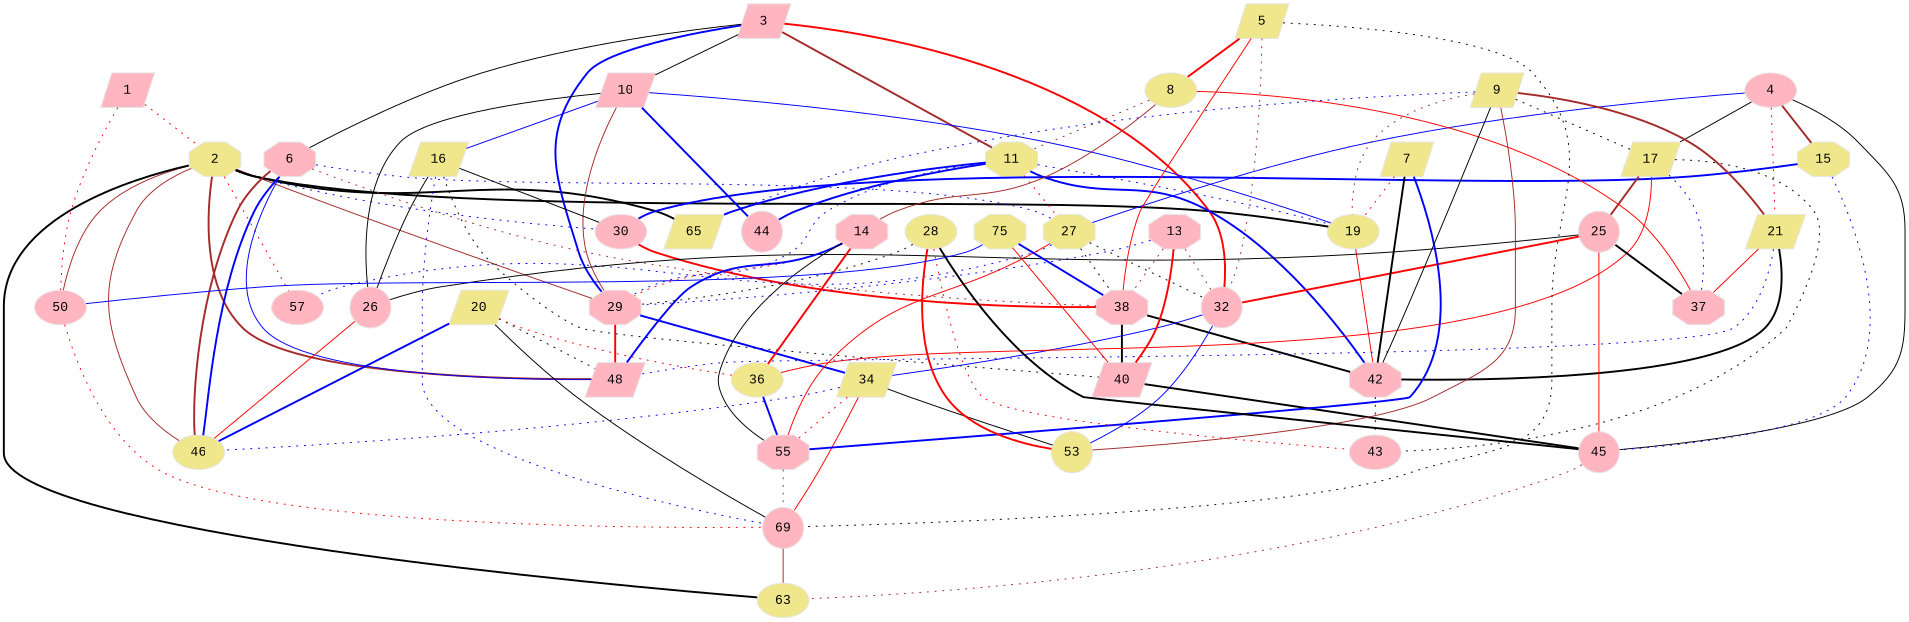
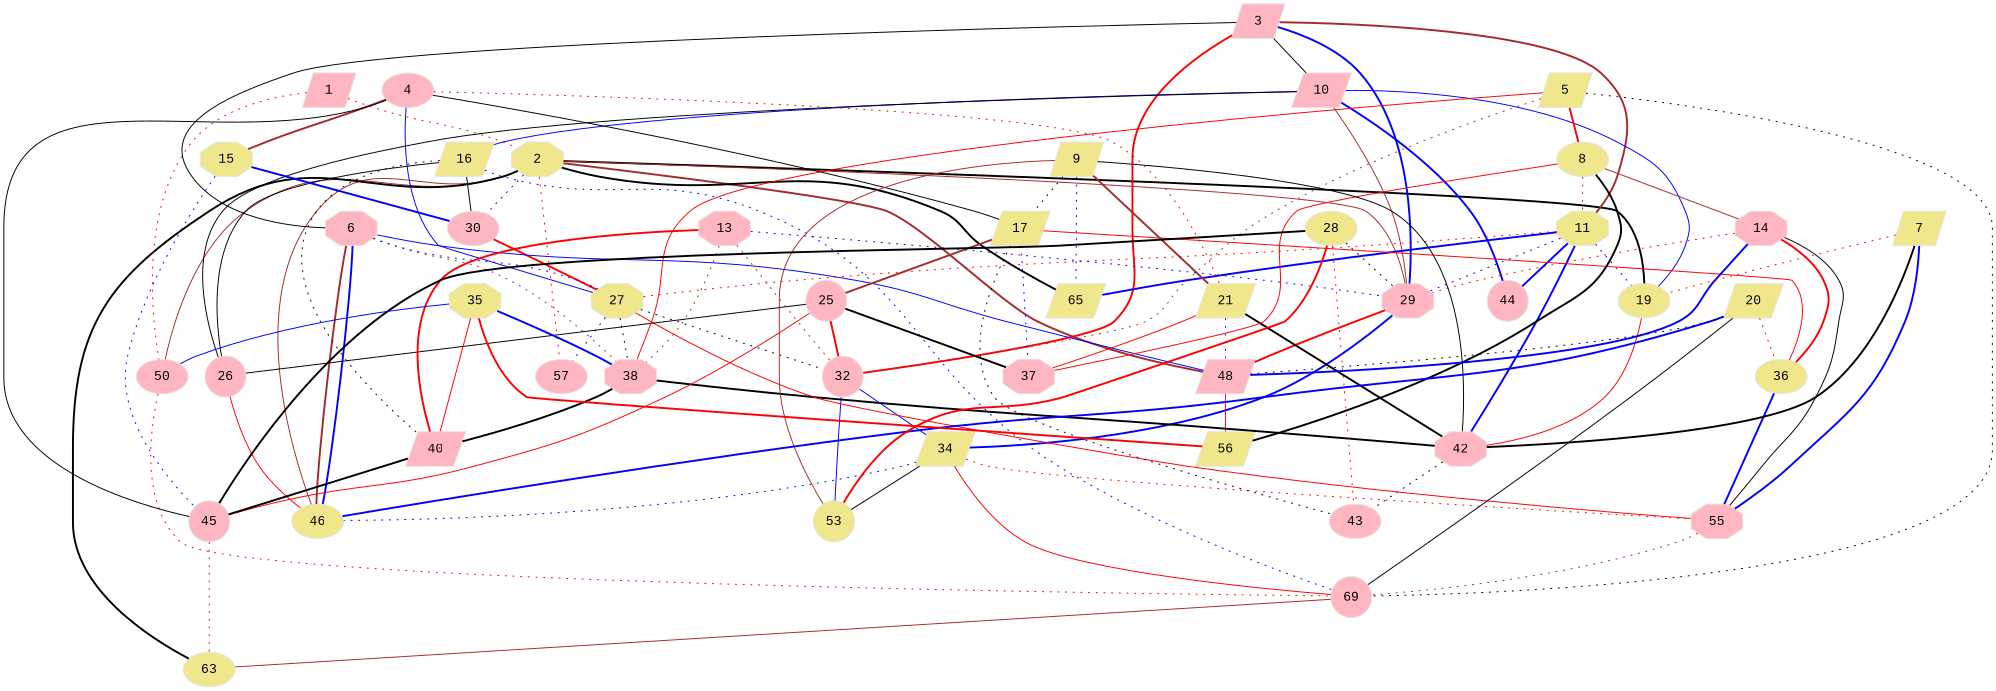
edge "9" -- "19": removed
node "75": label "75" -> "35"
edge "30" -- "38": now "30" -- "27"
node "56": added
